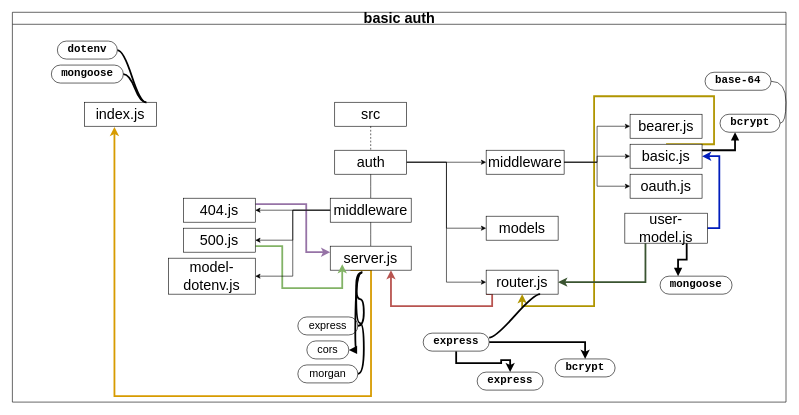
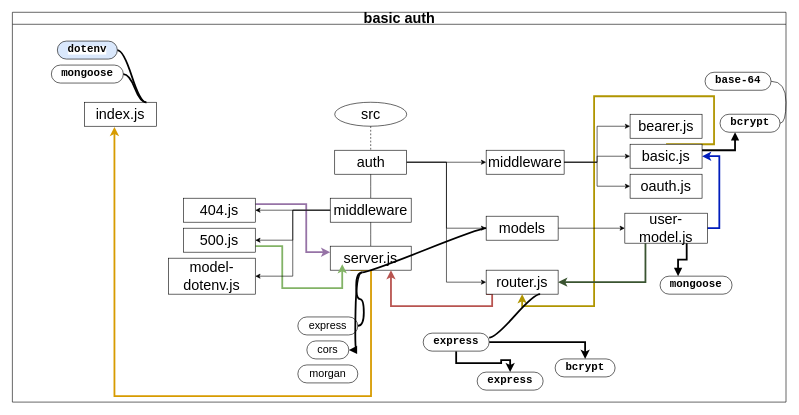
node "dotenv": fillcolor #ffffff -> #dae8fc
node "src": shape rectangle -> ellipse
edge "models" -> "user-model.js": added
edge "server.js" -- "morgan": now "server.js" -- "models"
